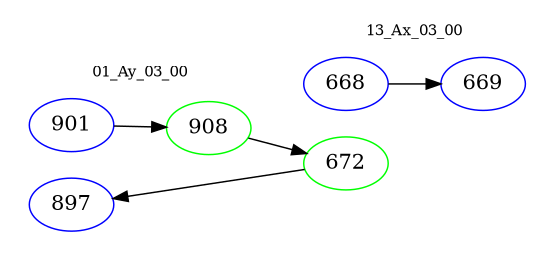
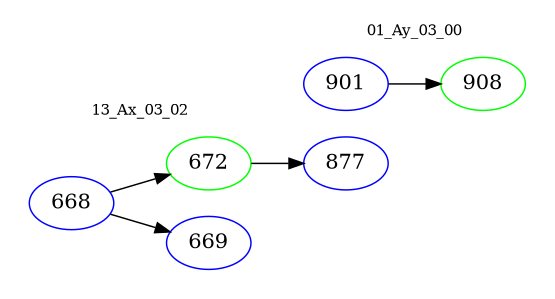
cluster "13_Ax_03_00": label "13_Ax_03_00" -> "13_Ax_03_02"
edge "908" -> "672": now "668" -> "672"
node "897": label "897" -> "877"
